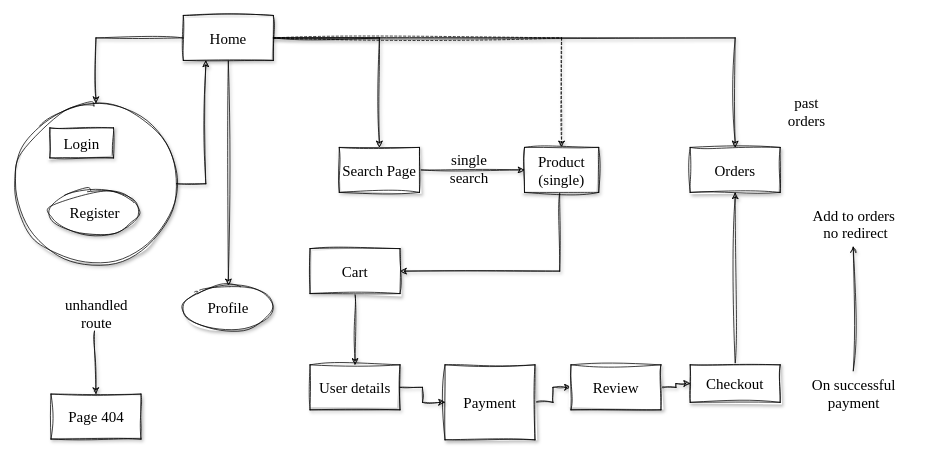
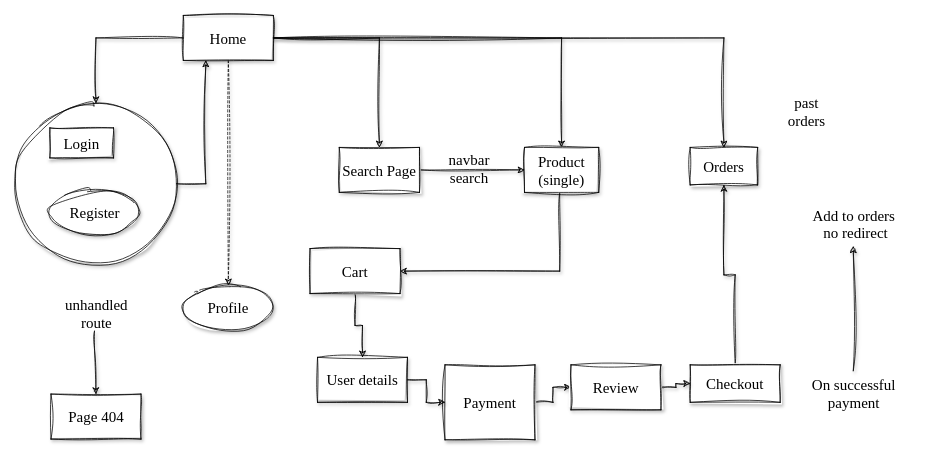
edge "Home" -> "Product (single)": style dashed -> solid
node "single search": label "single search" -> "navbar search"
node "Orders": size 90x45 -> 68x38
edge "Home" -> "Profile": style solid -> dashed
edge "On successful payment" -> "Add to orders no redirect": arrowhead open -> classic
node "User details": moved (355, 387) -> (363, 380)
